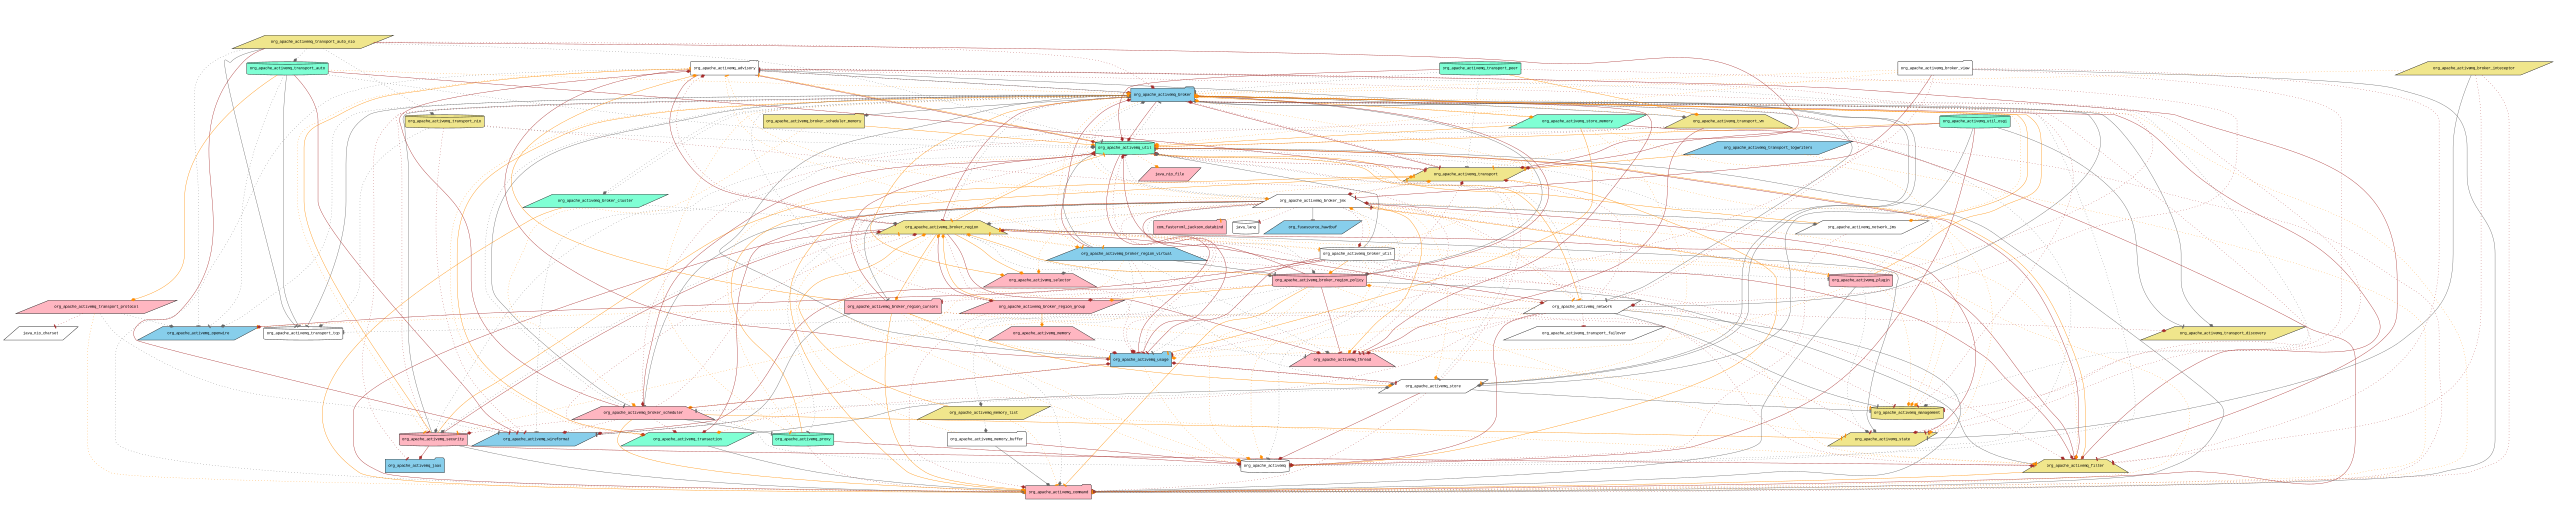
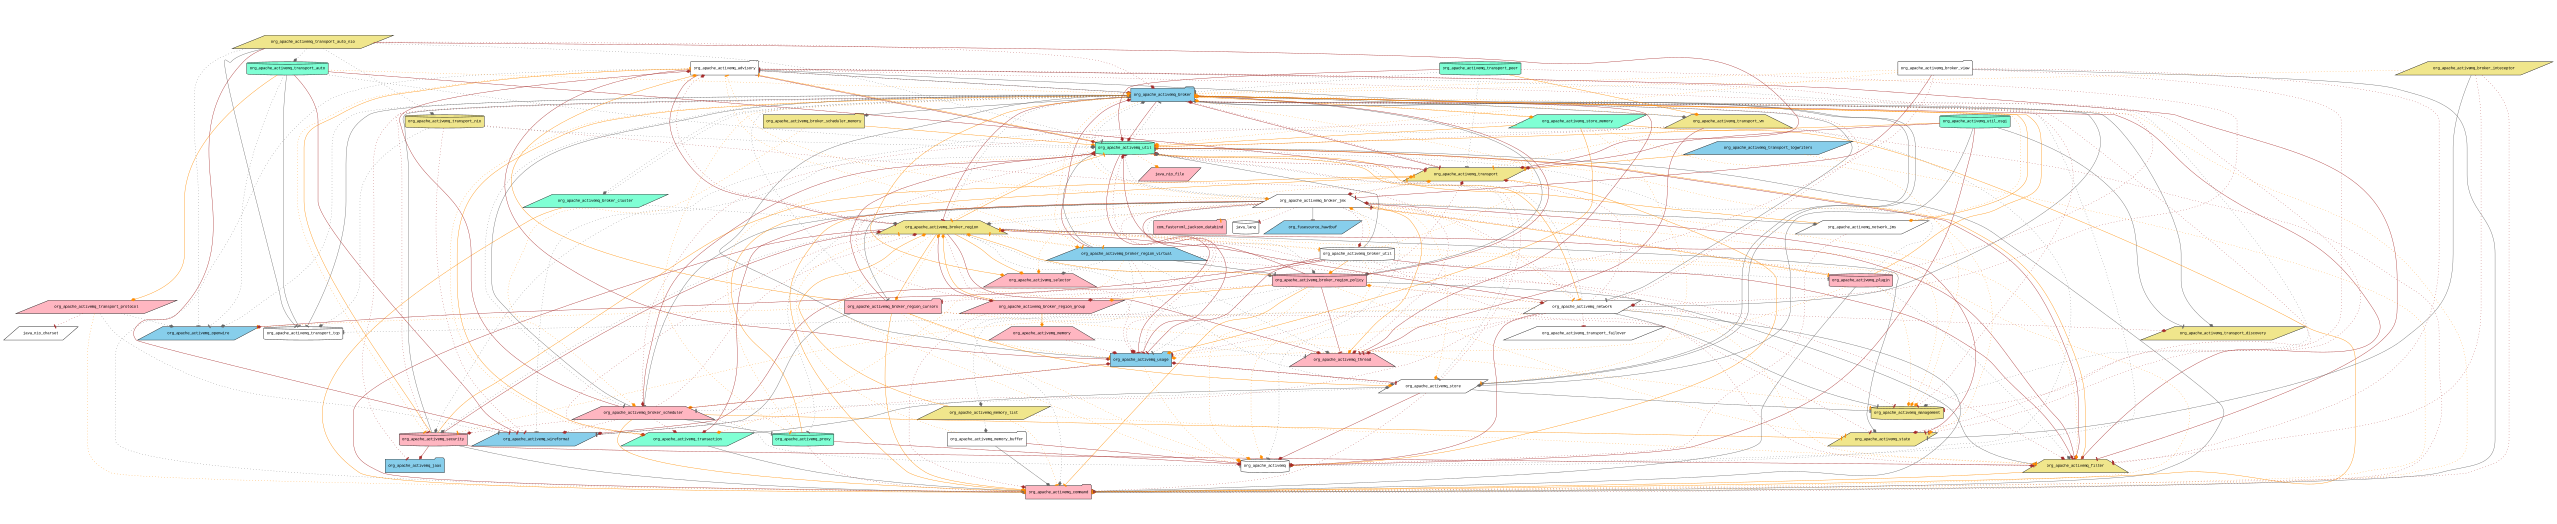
edge "org_apache_activemq_store_memory" -> "org_apache_activemq_usage": arrowhead tee -> diamond
edge "org_apache_activemq_plugin" -> "org_apache_activemq_state": now "org_apache_activemq_plugin" -> "org_apache_activemq_filter"
edge "org_apache_activemq_store_memory" -> "org_apache_activemq_command": color brown -> darkorange
